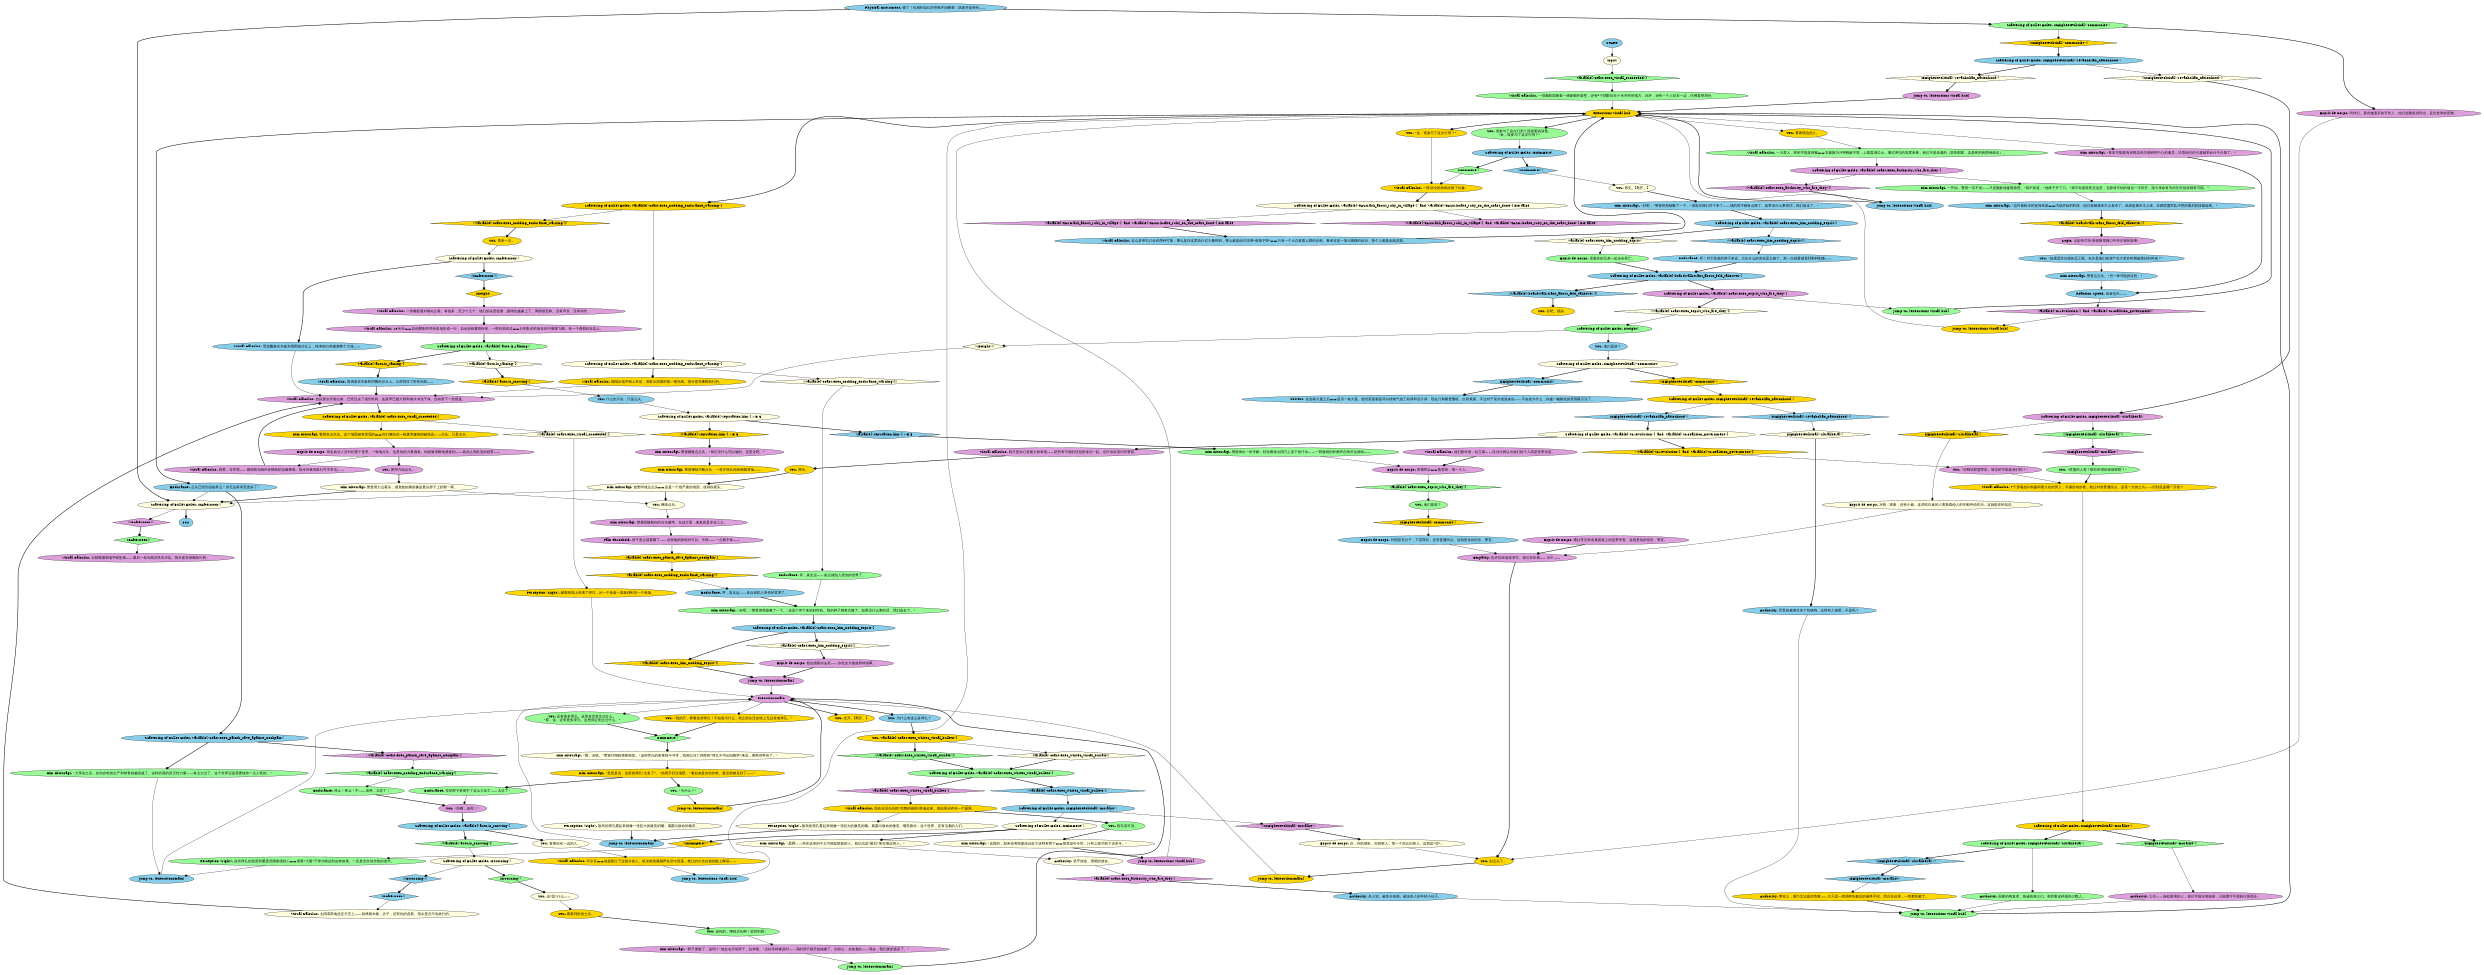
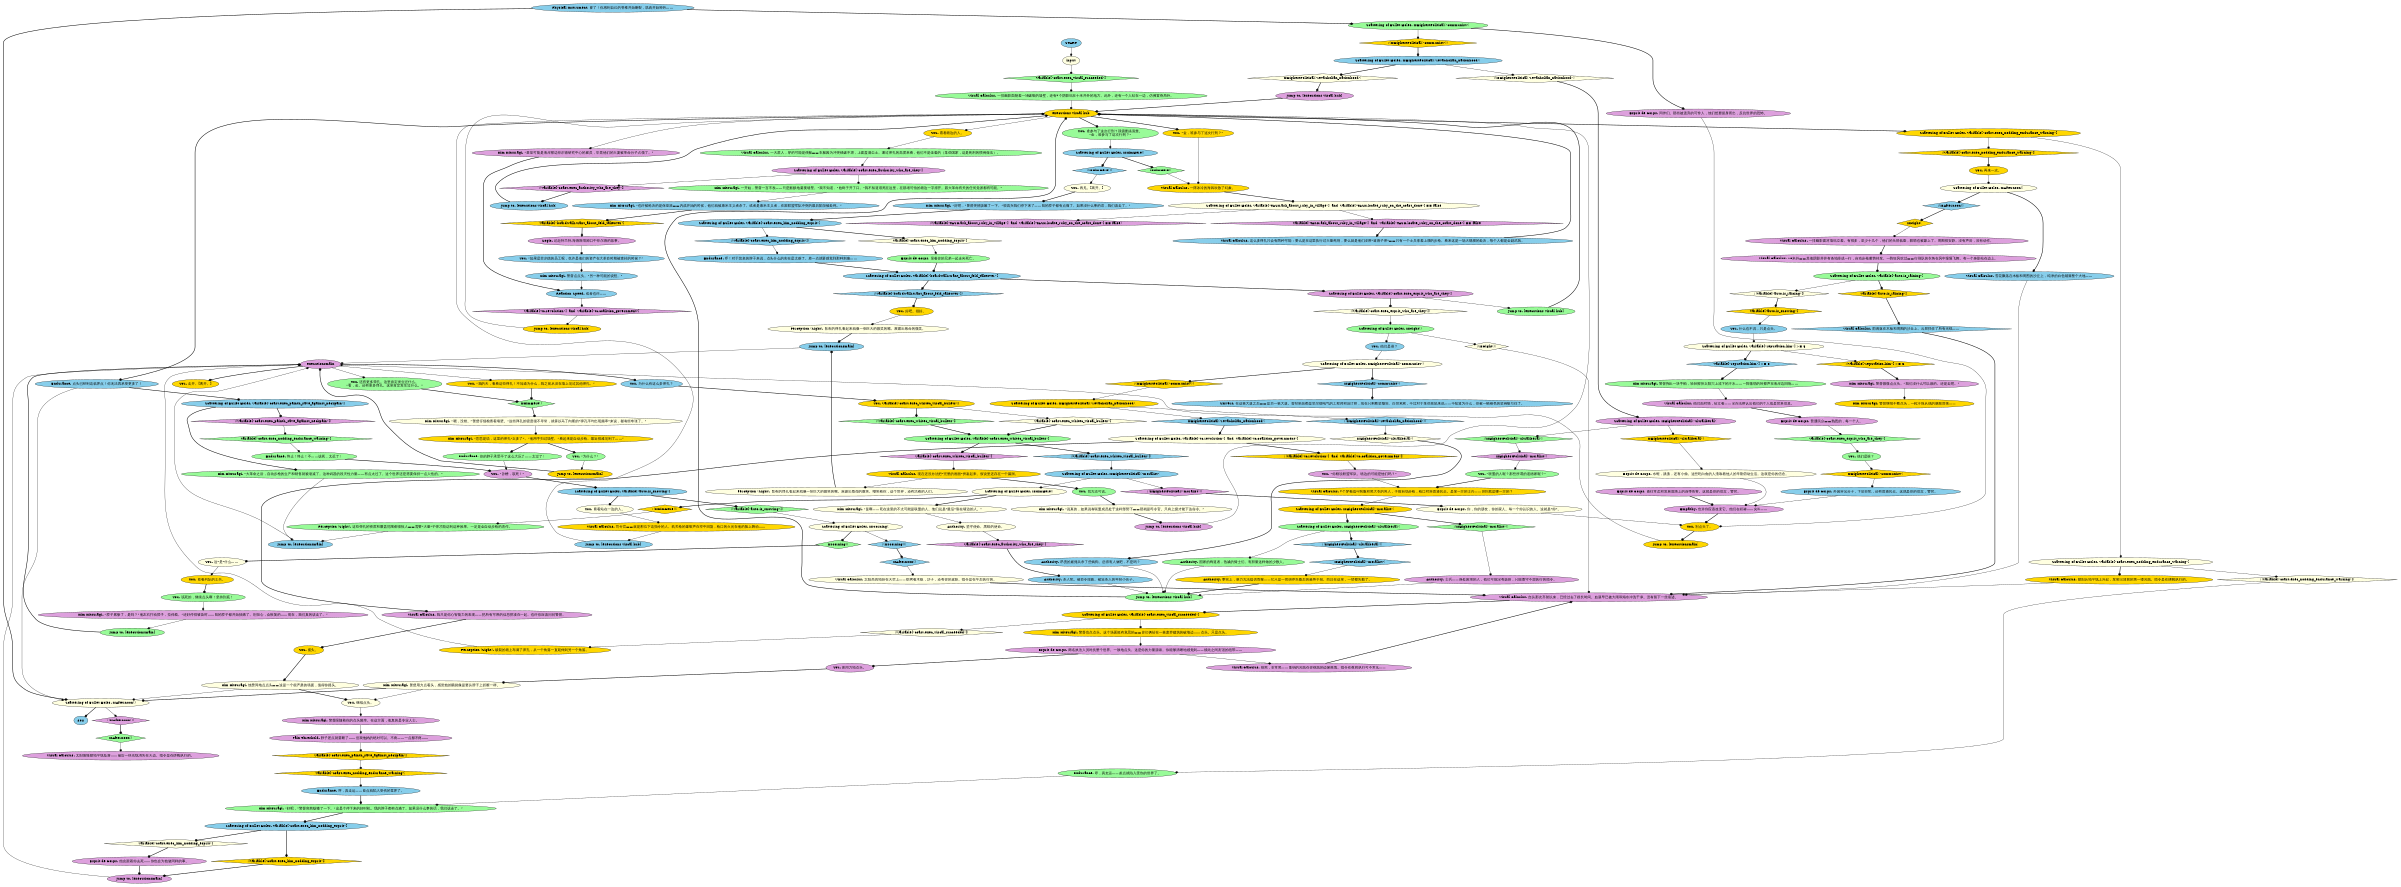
edge "You: 好吧。很好。" -> "Perception (Sight): 散布的弹孔看起来就像一张巨大的微笑的嘴。展露出致命的微笑。": added
node "Visual Calculus: 雨滴落在木板和周围的沙丘上。云层挡住了所有光线……": shape ellipse -> diamond
edge "Kim Kitsuragi: 警督掏出一块手帕，轻轻擦掉太阳穴上流下的汗水……一阵微弱的咔擦声在海岸边回响……" -> "Esprit de Corps: 普通民众——熟悉的，每一个人。": now "Kim Kitsuragi: 警督掏出一块手帕，轻轻擦掉太阳穴上流下的汗水……一阵微弱的咔擦声在海岸边回响……" -> "Visual Calculus: 他们面对墙，站立着……没办法辨认出他们的个人或是背景信息。"
